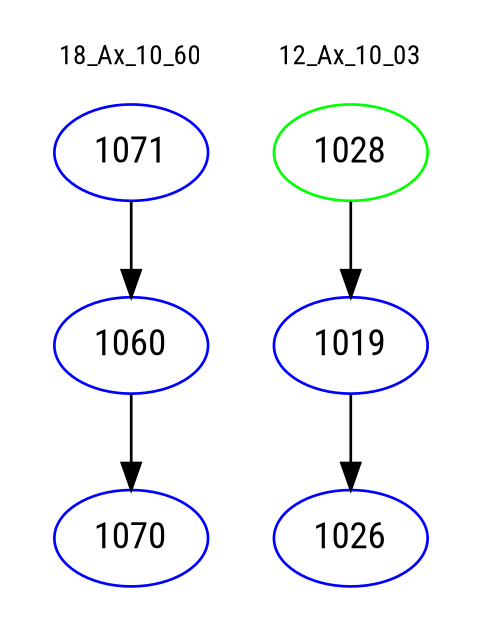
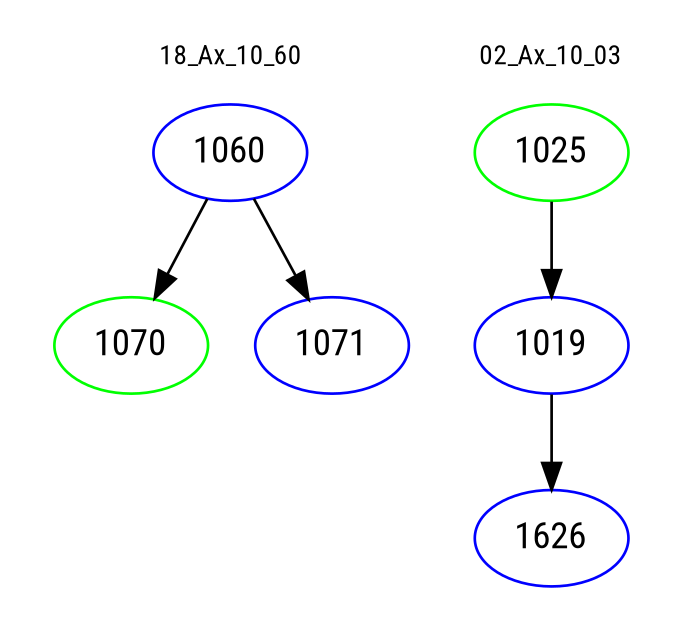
cluster "12_Ax_10_03": label "12_Ax_10_03" -> "02_Ax_10_03"
node "1028": label "1028" -> "1025"
edge "1071" -> "1060": reversed
node "1070": color blue -> green
node "1026": label "1026" -> "1626"
